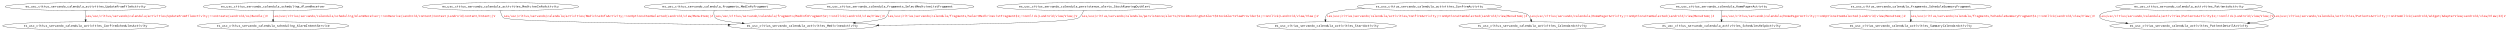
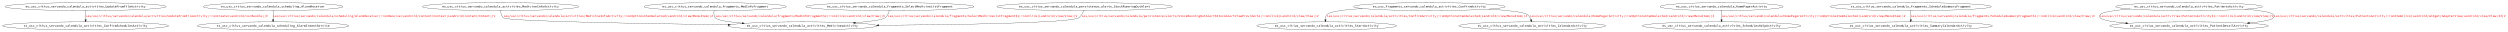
node "es_usc_citius_servando_calendula_activities_ConfirmActivity": label "es_usc_citius_servando_calendula_activities_ConfirmActivity" -> "es_usc_fragments_servando_calendula_activities_ConfirmActivity"
